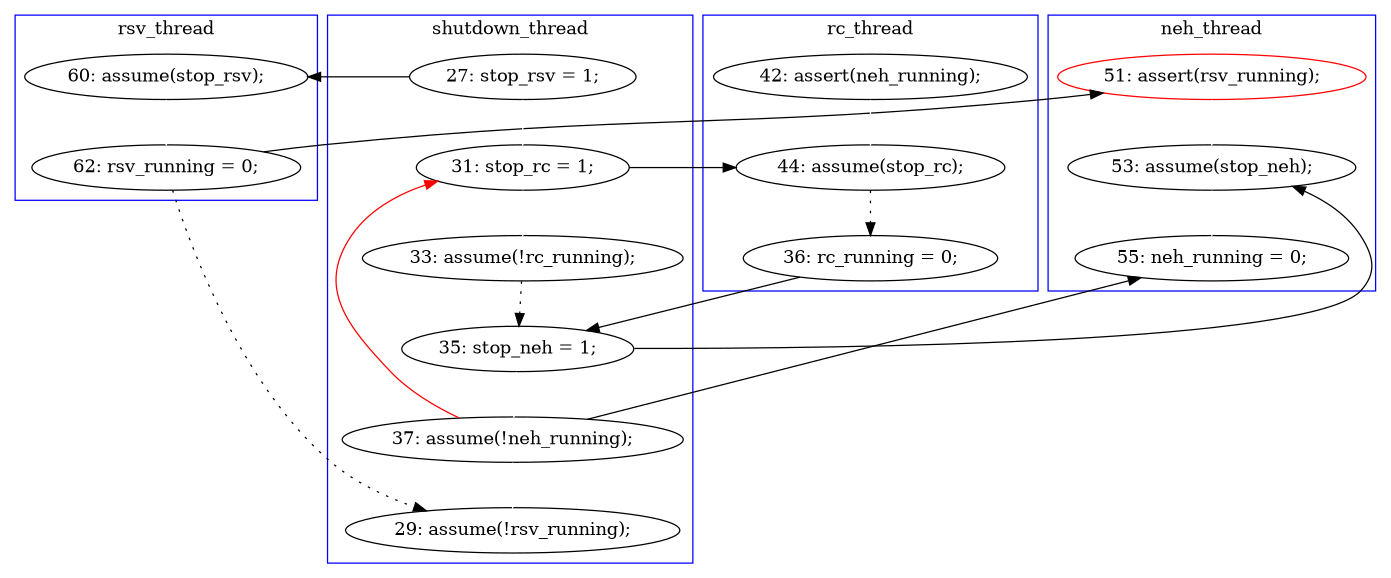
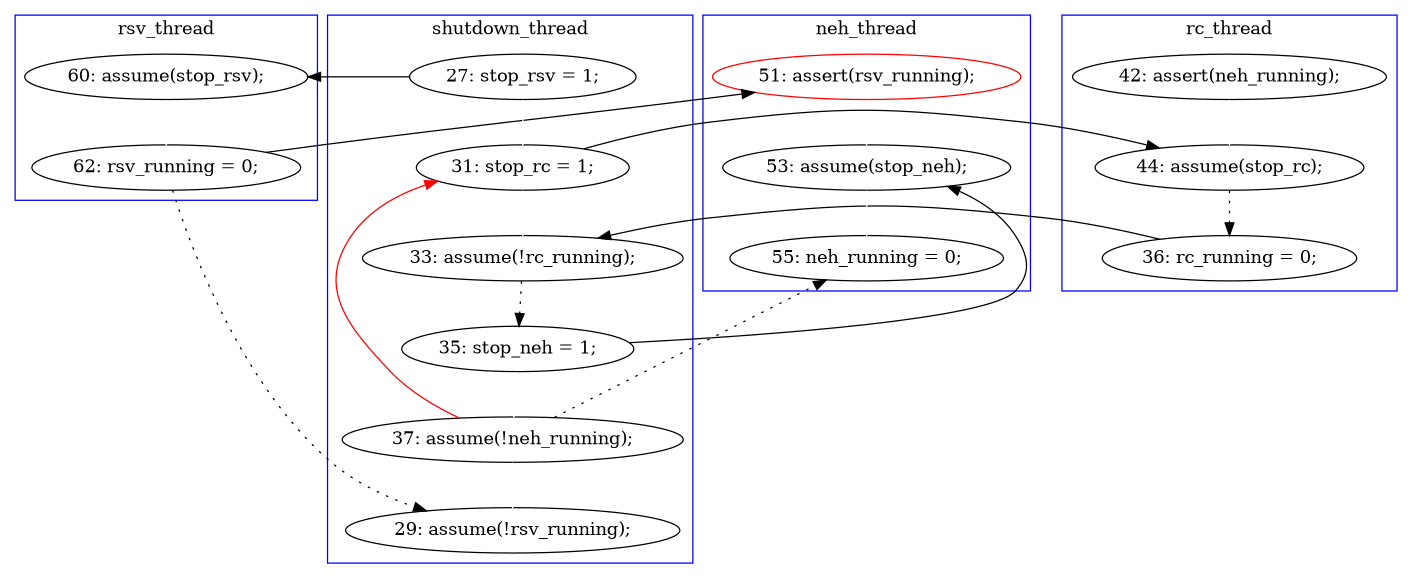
edge "36: rc_running = 0;" -> "35: stop_neh = 1;": now "36: rc_running = 0;" -> "33: assume(!rc_running);"
edge "37: assume(!neh_running);" -> "55: neh_running = 0;": style solid -> dotted
